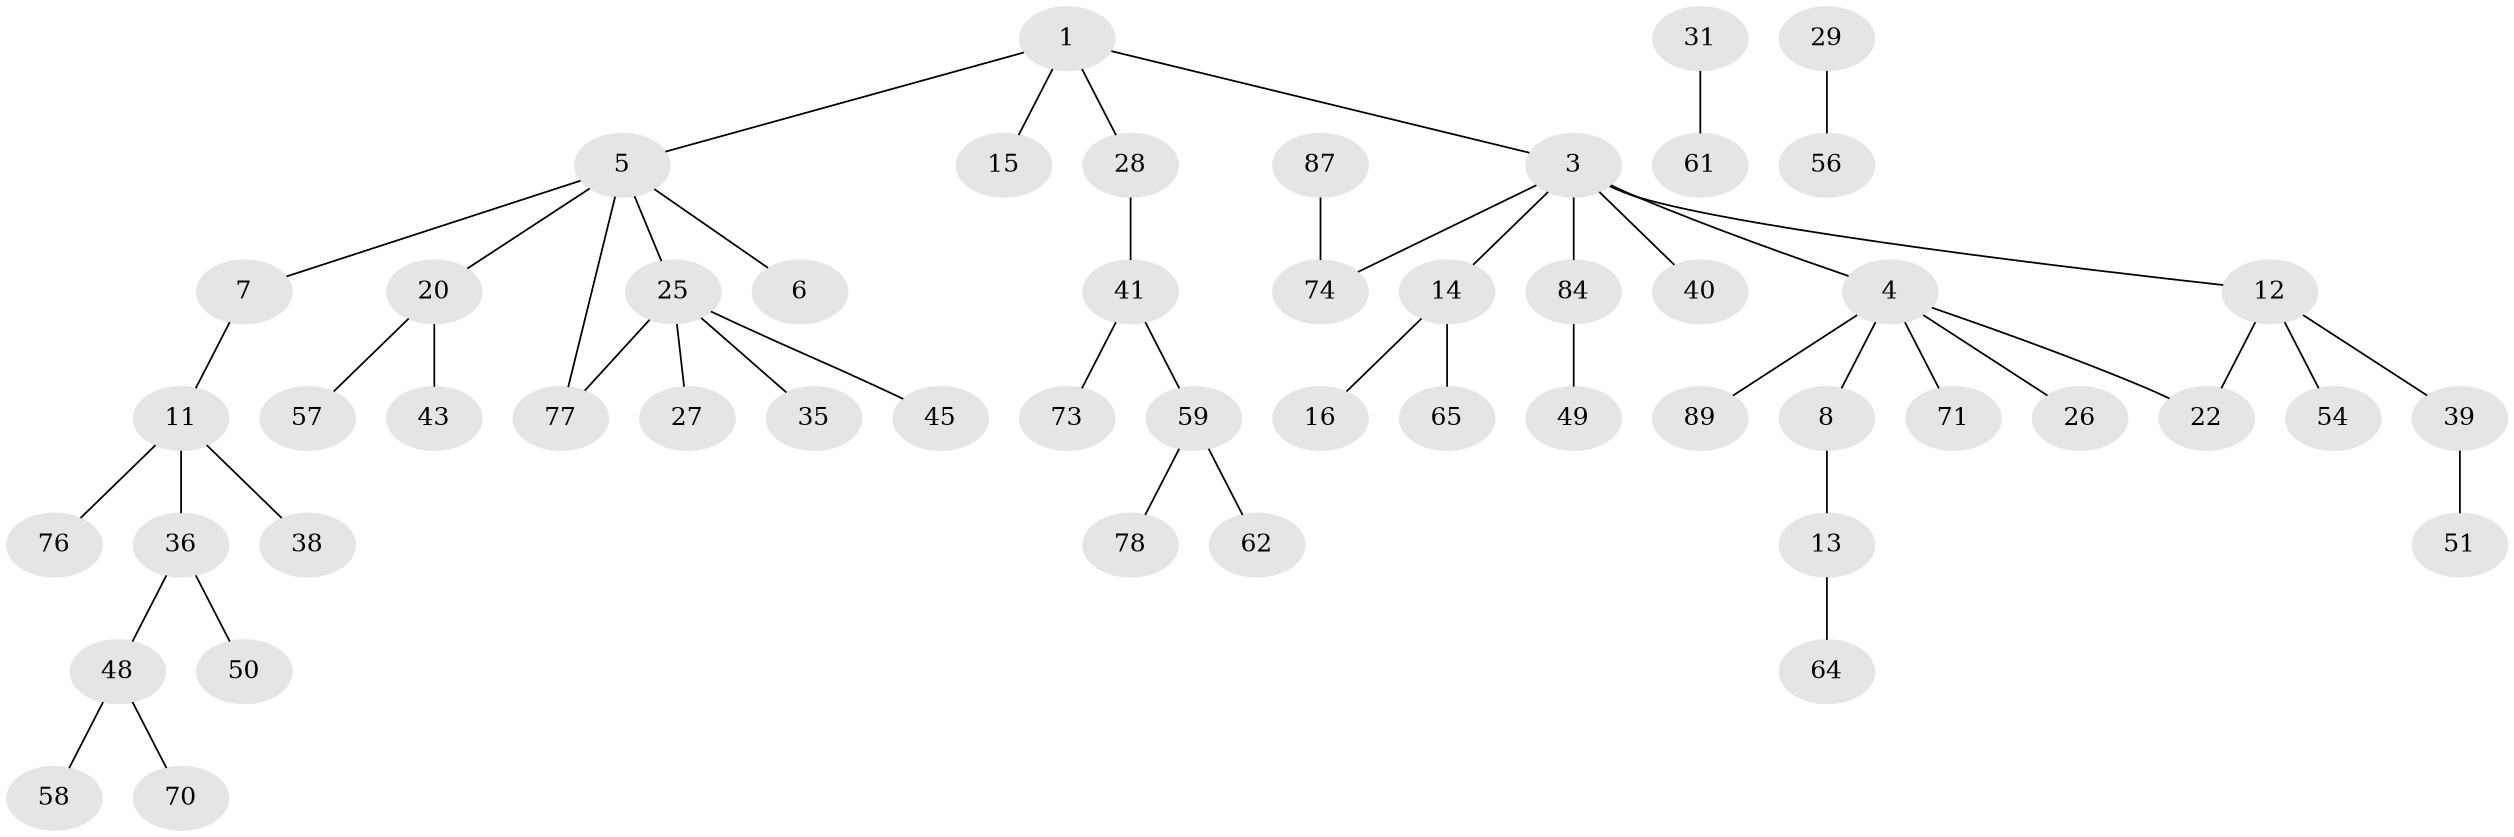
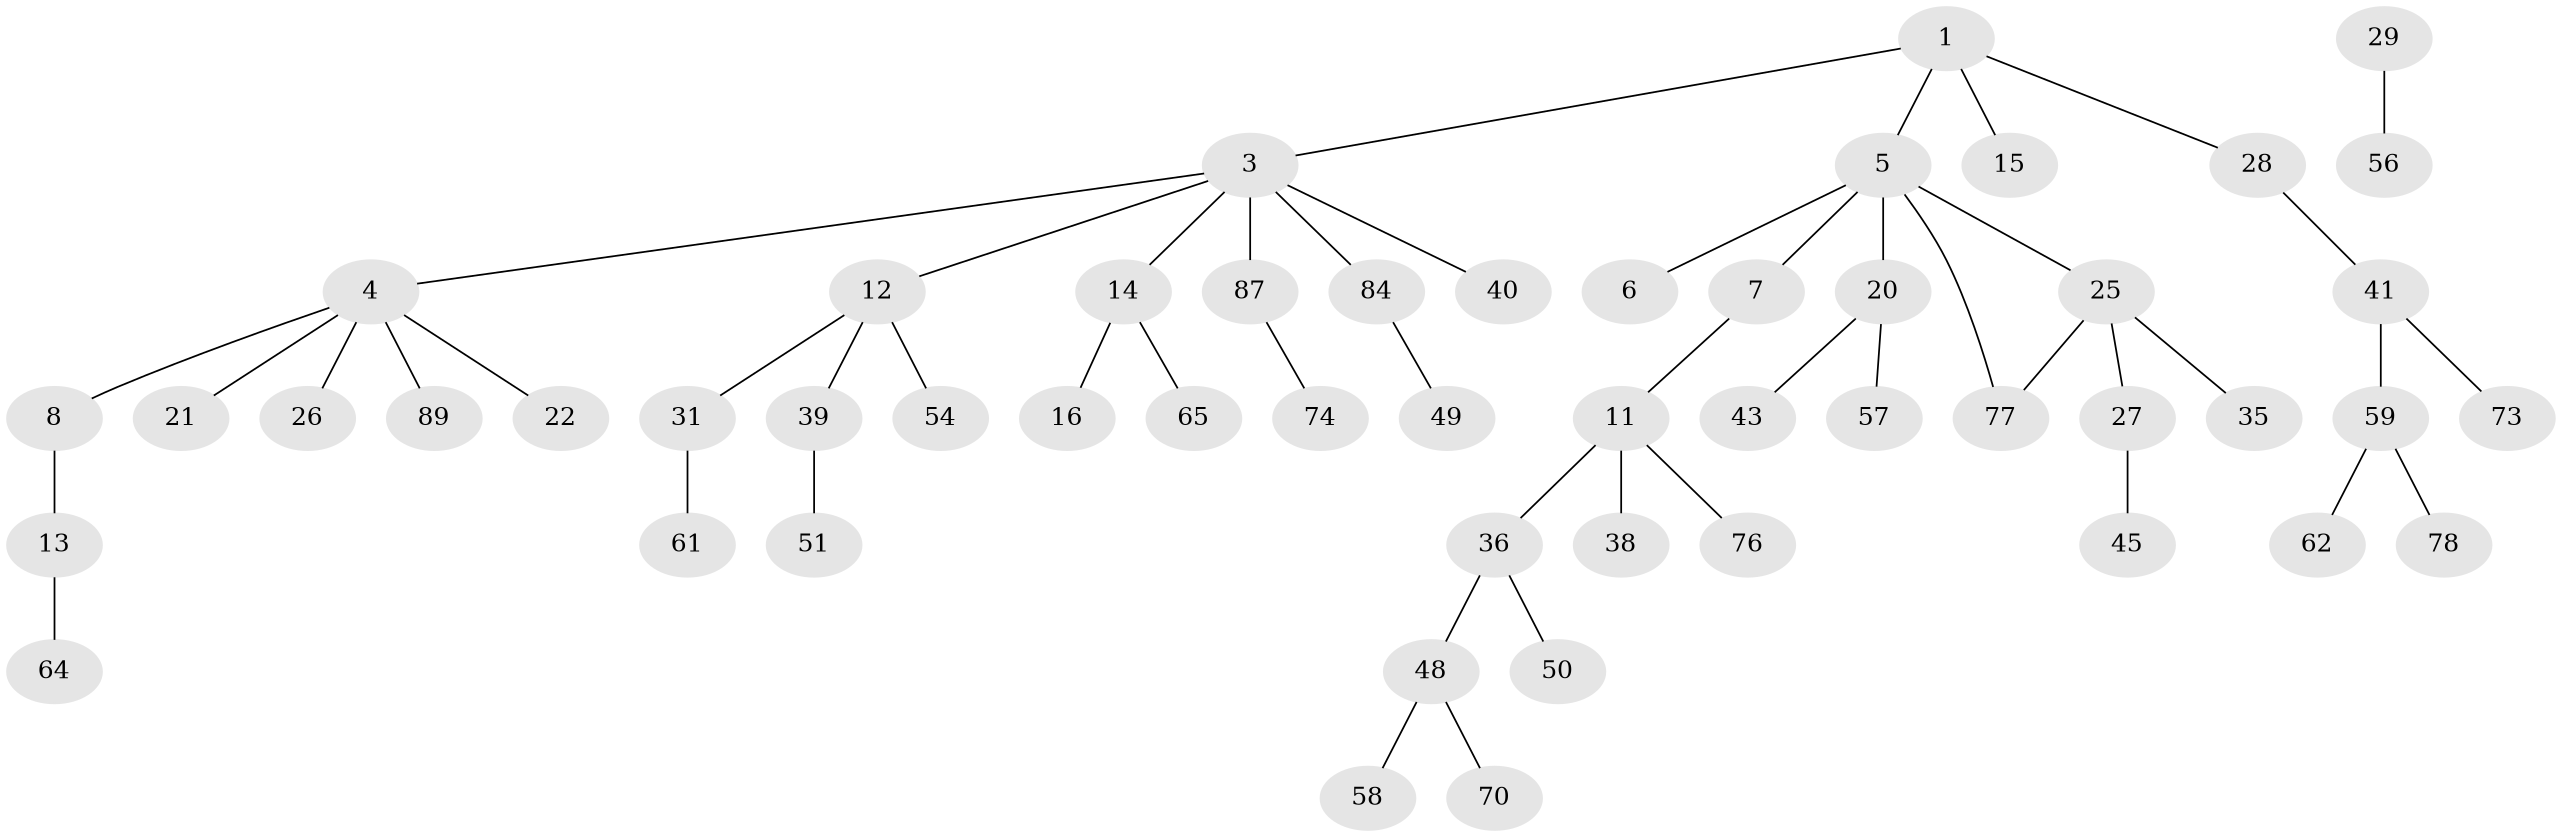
edge "3" -- "74": now "3" -- "87"
edge "25" -- "45": now "27" -- "45"
edge "12" -- "22": now "12" -- "31"
node "71": label "71" -> "21"
